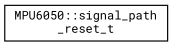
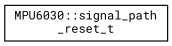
node "MPU6050::signal_path _reset_t": label "MPU6050::signal_path _reset_t" -> "MPU6030::signal_path _reset_t"
